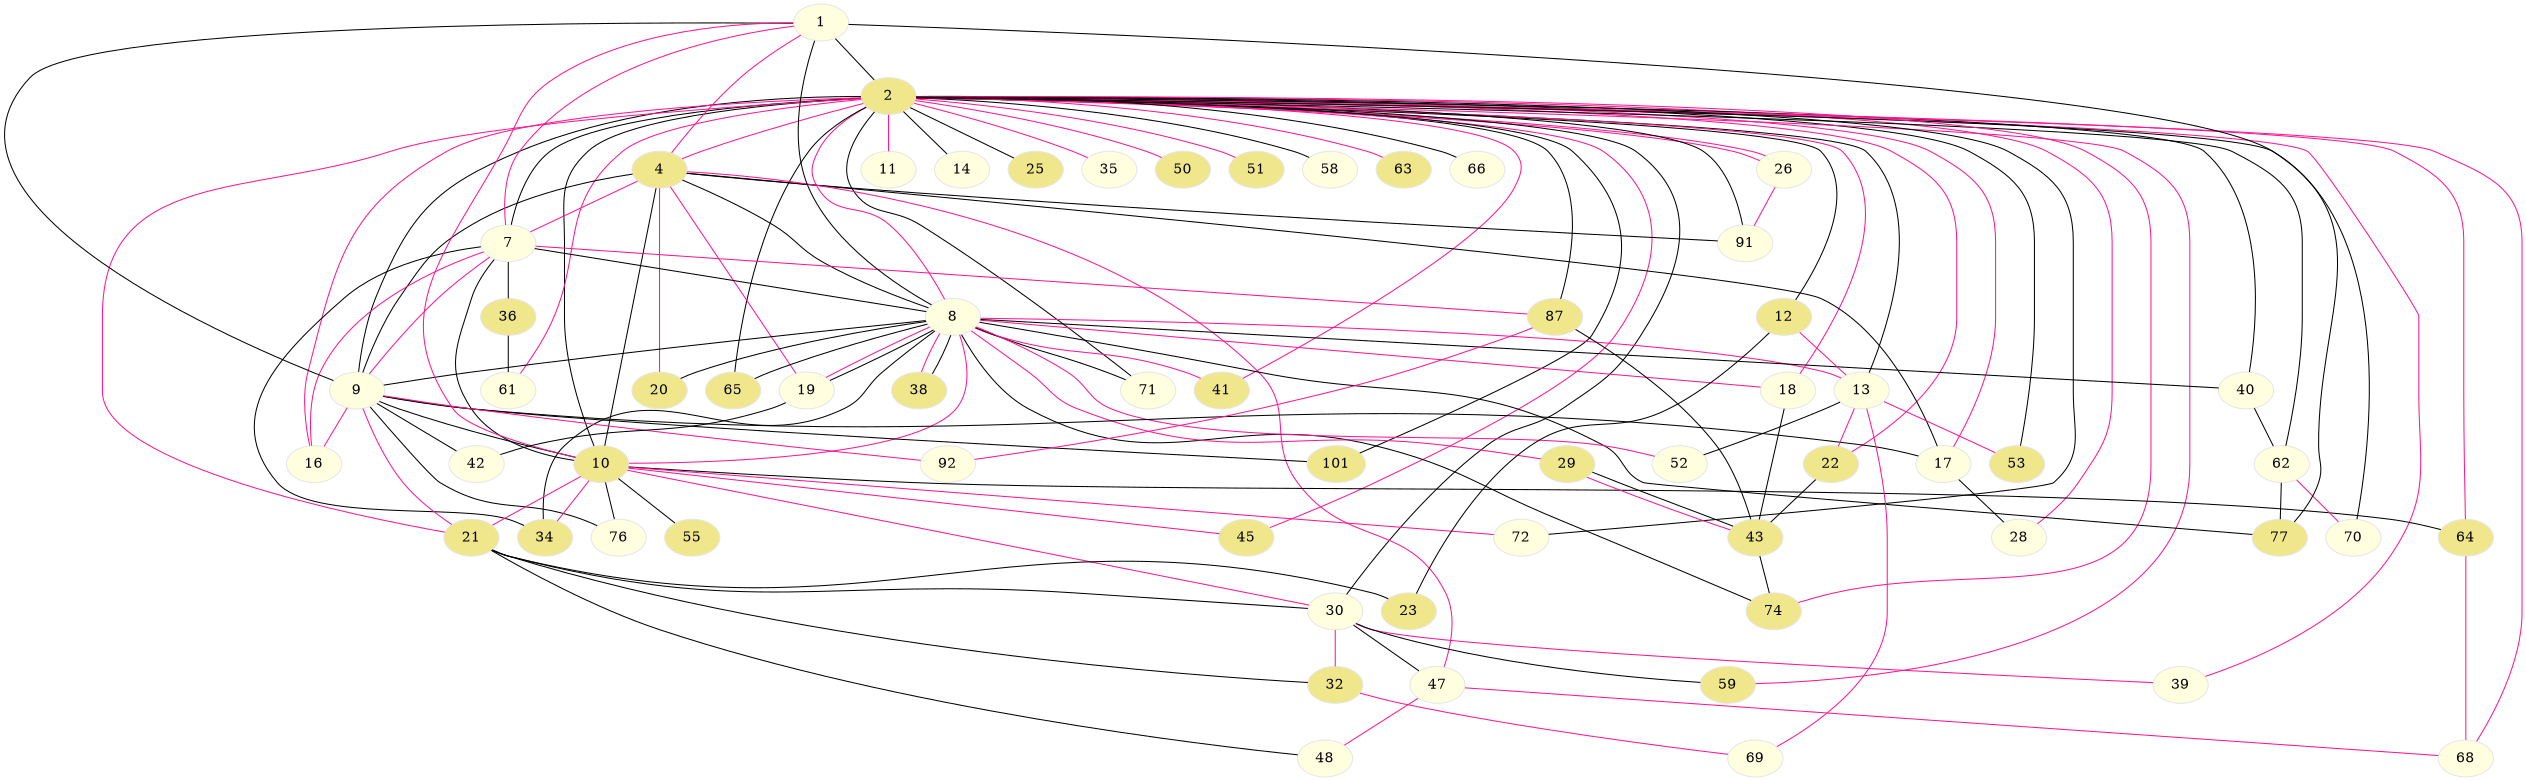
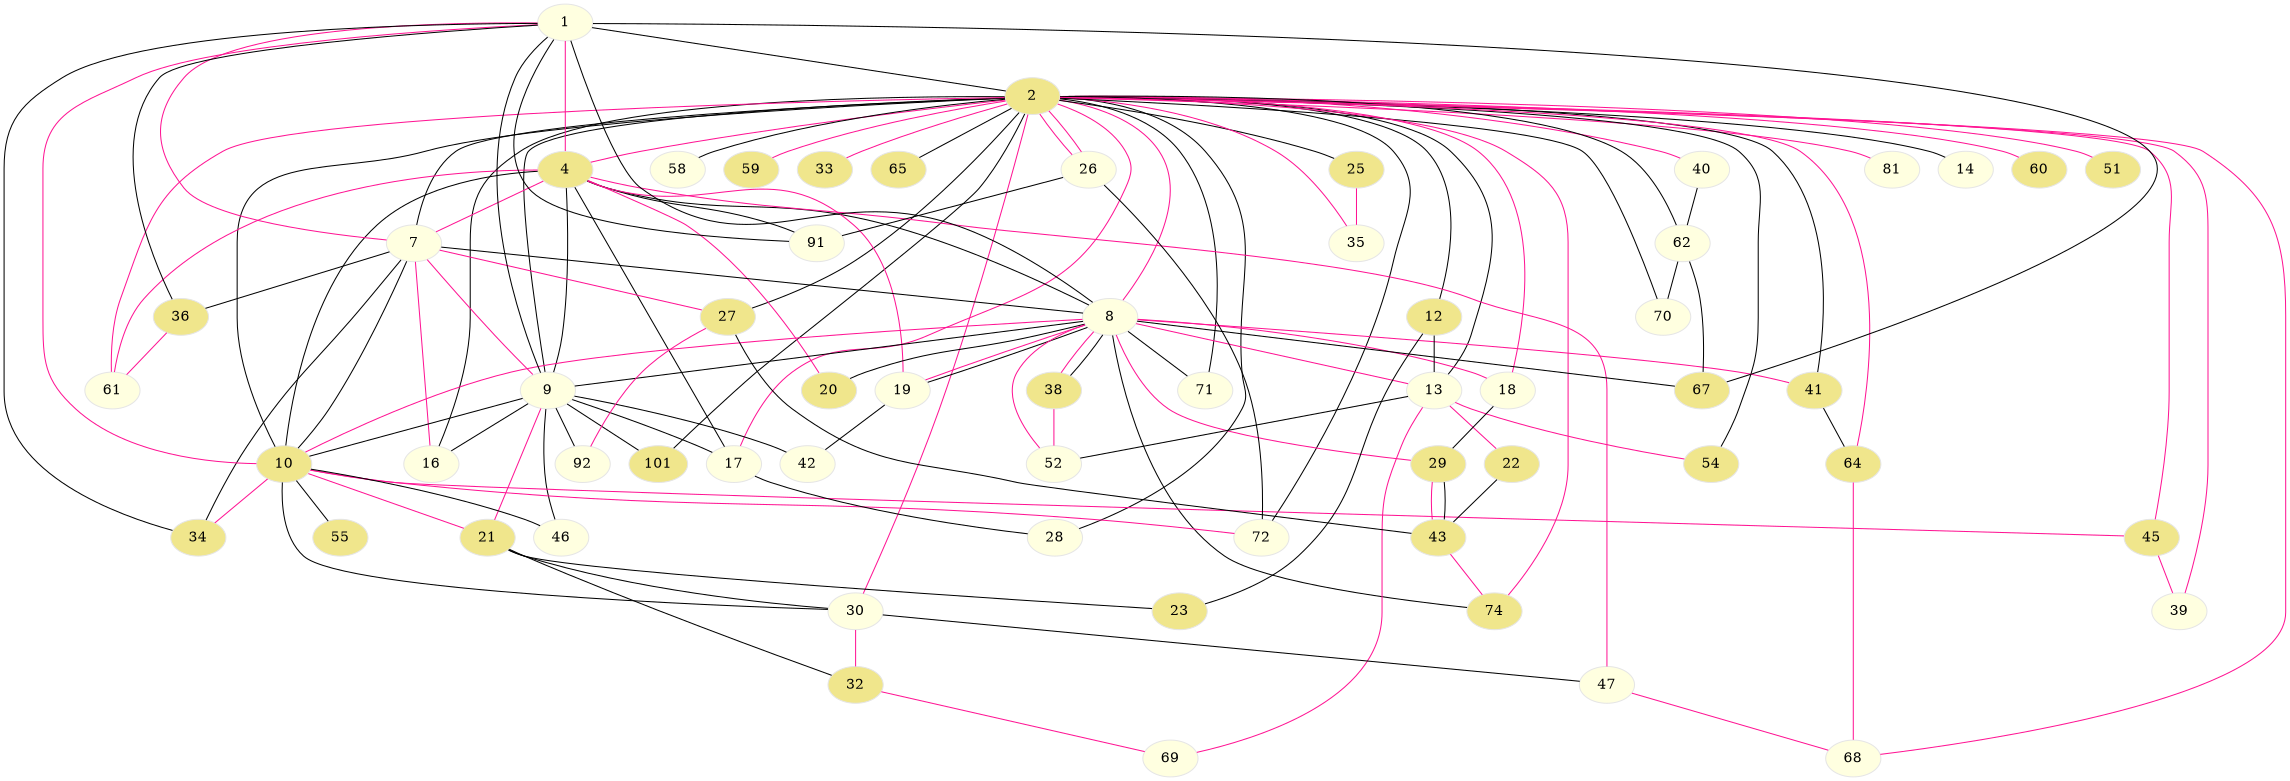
edge "1" -- "36": added
edge "2" -- "91": now "1" -- "91"
edge "2" -- "40": color black -> deeppink
edge "2" -- "41": color deeppink -> black
edge "2" -- "30": color black -> deeppink
edge "2" -- "22": removed
edge "2" -- "16": color deeppink -> black
edge "2" -- "28": color deeppink -> black
node "11": label "11" -> "81"
node "50": label "50" -> "60"
node "63": label "63" -> "33"
node "66": removed
edge "2" -- "21": removed
edge "25" -- "35": added
edge "26" -- "91": color deeppink -> black
edge "4" -- "61": added
node "87": label "87" -> "27"
edge "8" -- "65": removed
edge "8" -- "40": removed
edge "26" -- "72": added
edge "36" -- "61": color black -> deeppink
edge "12" -- "13": color deeppink -> black
edge "8" -- "34": now "1" -- "34"
edge "9" -- "16": color deeppink -> black
edge "38" -- "52": added
edge "9" -- "92": color deeppink -> black
edge "18" -- "43": now "18" -- "29"
node "53": label "53" -> "54"
edge "10" -- "64": now "41" -- "64"
edge "62" -- "70": color deeppink -> black
node "76": label "76" -> "46"
edge "10" -- "30": color deeppink -> black
node "77": label "77" -> "67"
edge "43" -- "74": color black -> deeppink
edge "30" -- "39": now "45" -- "39"
edge "30" -- "59": removed
node "48": removed
